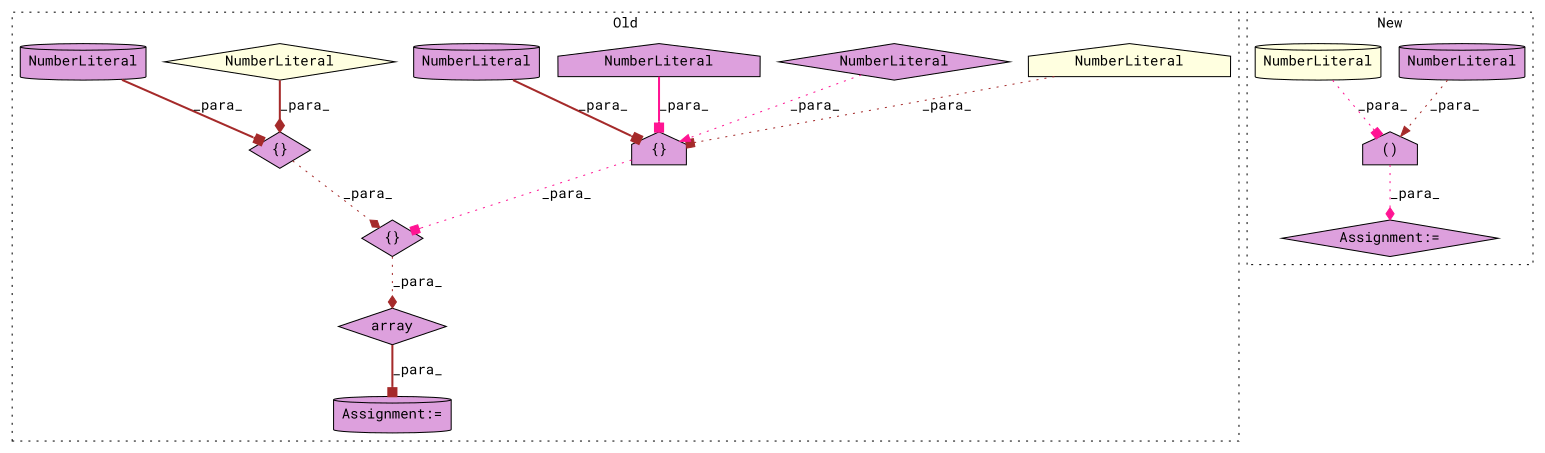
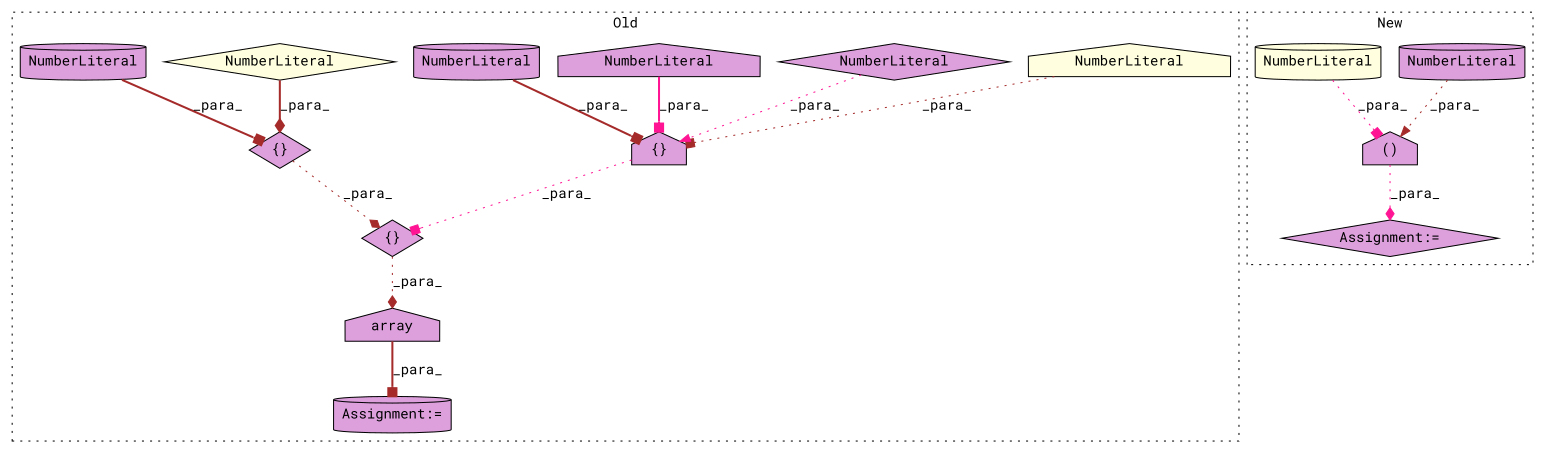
node "array": shape diamond -> house
